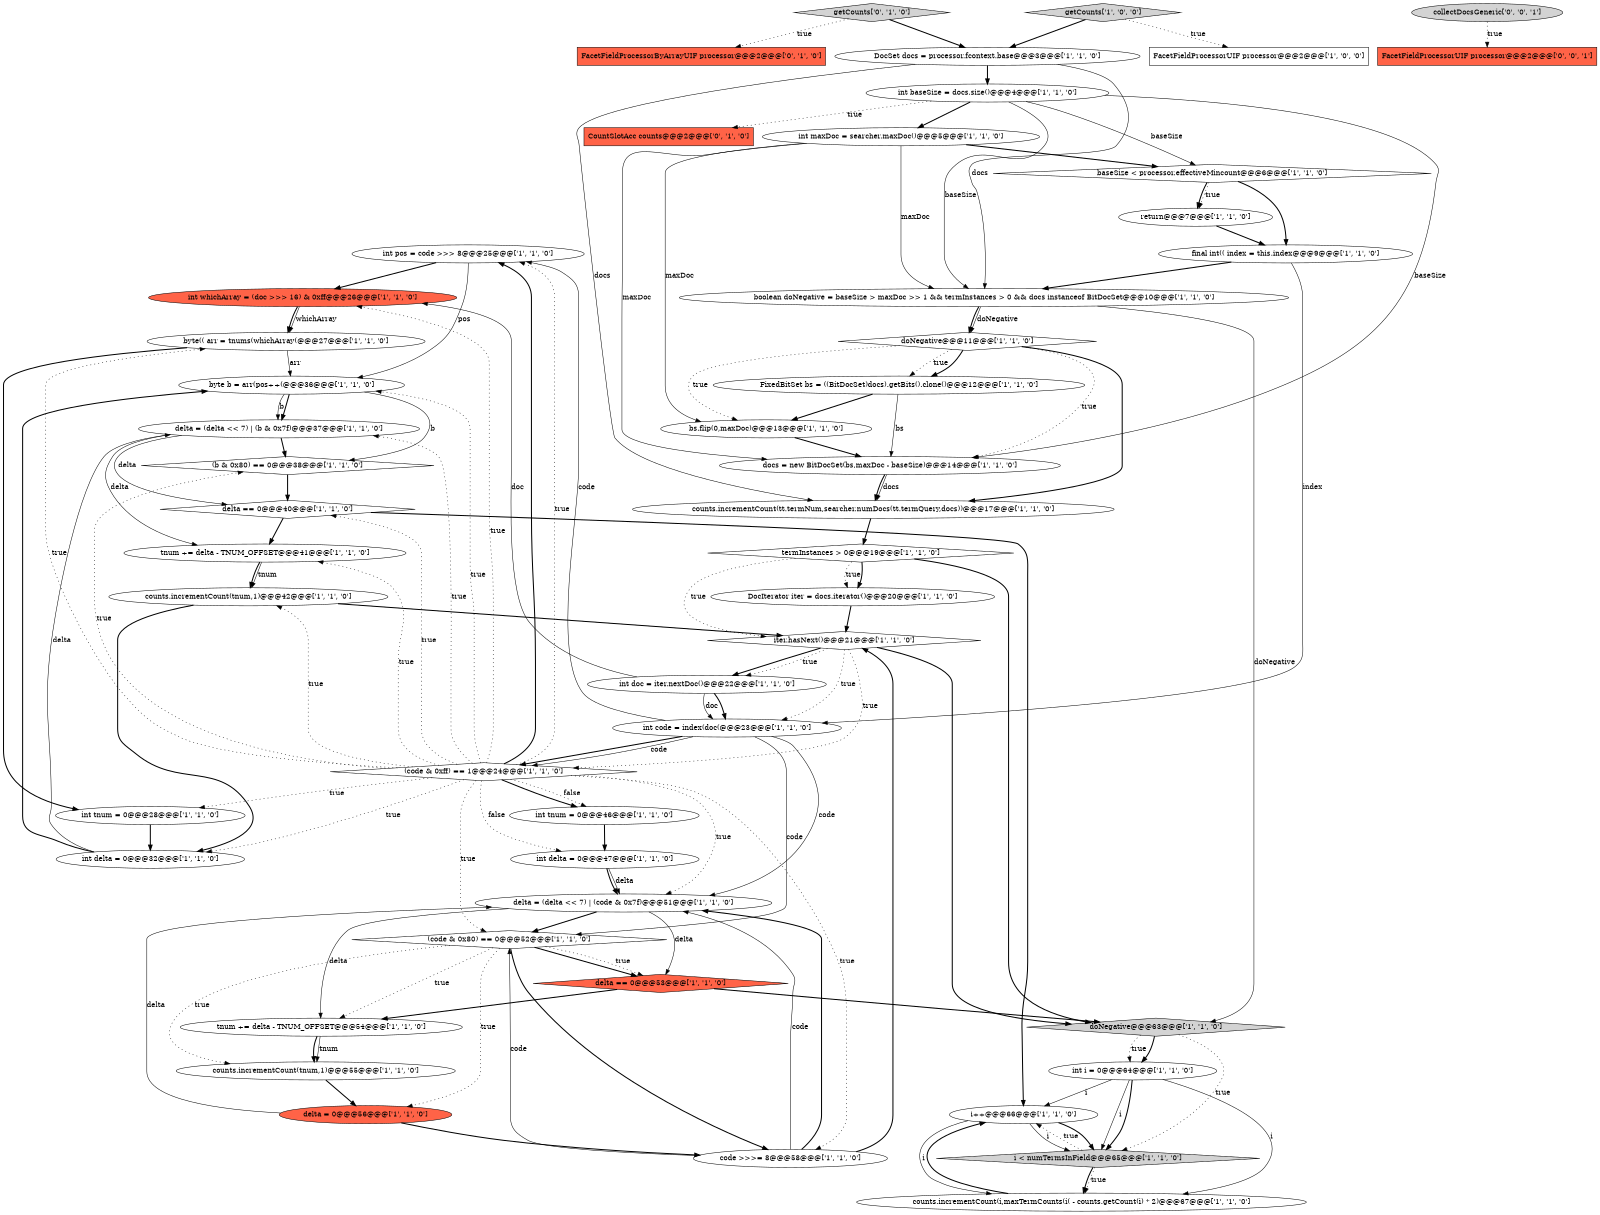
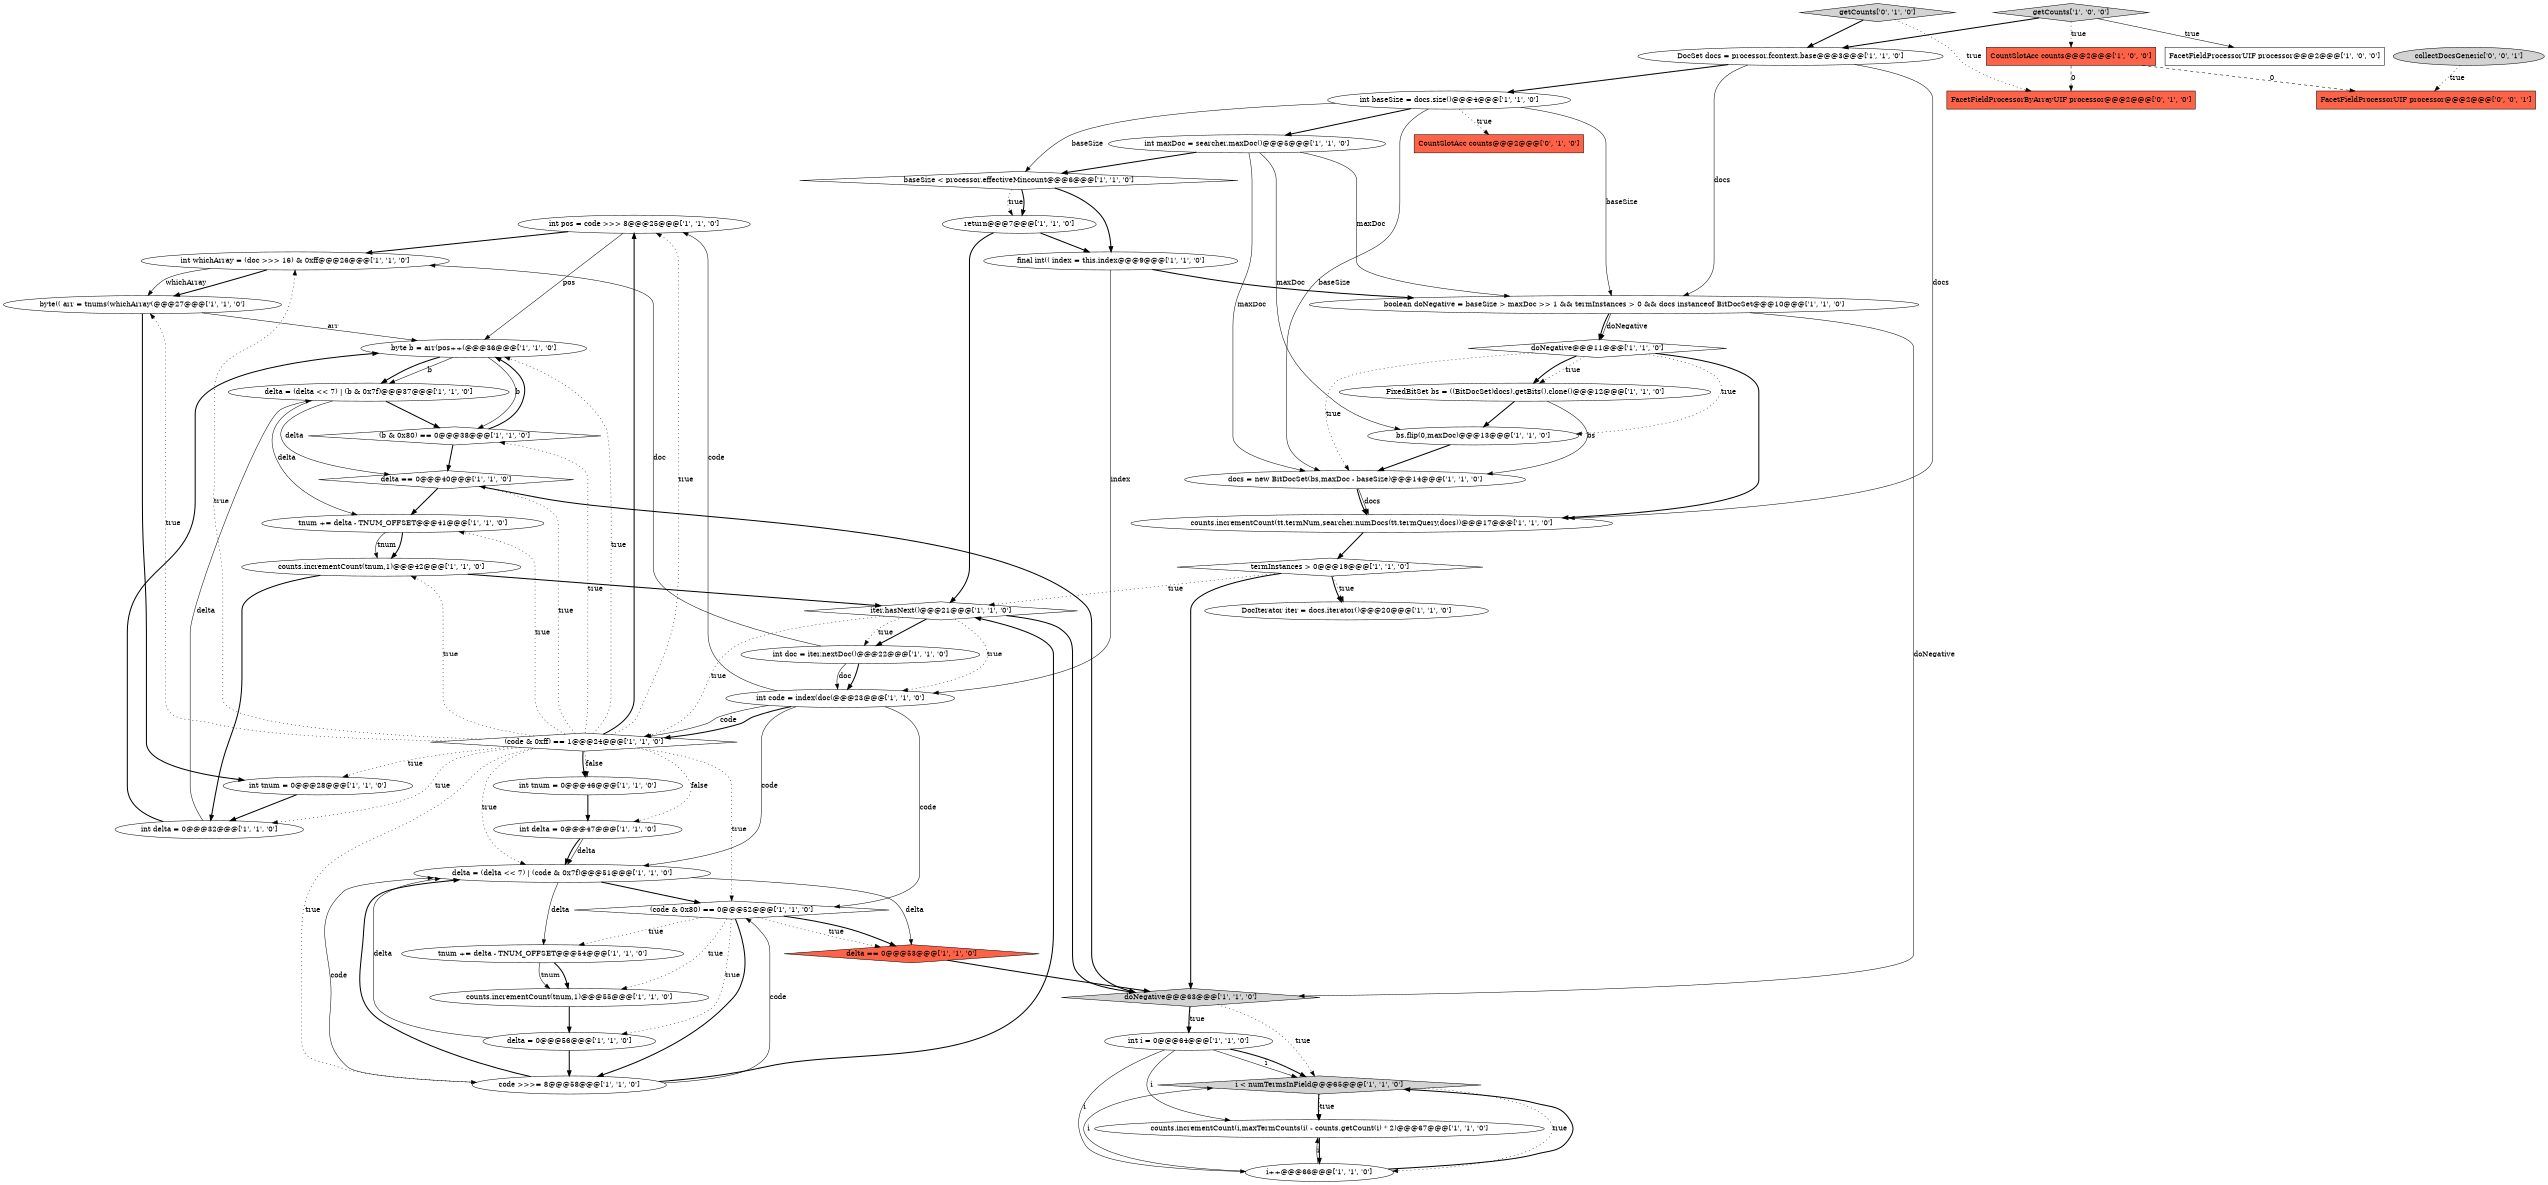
edge "getCounts['1', '0', '0']" -> "FacetFieldProcessorUIF processor@@@2@@@['1', '0', '0']": style dotted -> solid
node "CountSlotAcc counts@@@2@@@['1', '0', '0']": added
node "int whichArray = (doc >>> 16) & 0xff@@@26@@@['1', '1', '0']": fillcolor tomato -> white
edge "(b & 0x80) == 0@@@38@@@['1', '1', '0']" -> "byte b = arr(pos++(@@@36@@@['1', '1', '0']": added
edge "delta == 0@@@40@@@['1', '1', '0']" -> "i++@@@66@@@['1', '1', '0']": now "delta == 0@@@40@@@['1', '1', '0']" -> "doNegative@@@63@@@['1', '1', '0']"
edge "(code & 0xff) == 1@@@24@@@['1', '1', '0']" -> "delta = (delta << 7) | (b & 0x7f)@@@37@@@['1', '1', '0']": removed, label "true"
edge "DocIterator iter = docs.iterator()@@@20@@@['1', '1', '0']" -> "iter.hasNext()@@@21@@@['1', '1', '0']": now "return@@@7@@@['1', '1', '0']" -> "iter.hasNext()@@@21@@@['1', '1', '0']"
edge "delta == 0@@@53@@@['1', '1', '0']" -> "tnum += delta - TNUM_OFFSET@@@54@@@['1', '1', '0']": removed
node "delta = 0@@@56@@@['1', '1', '0']": fillcolor tomato -> white
